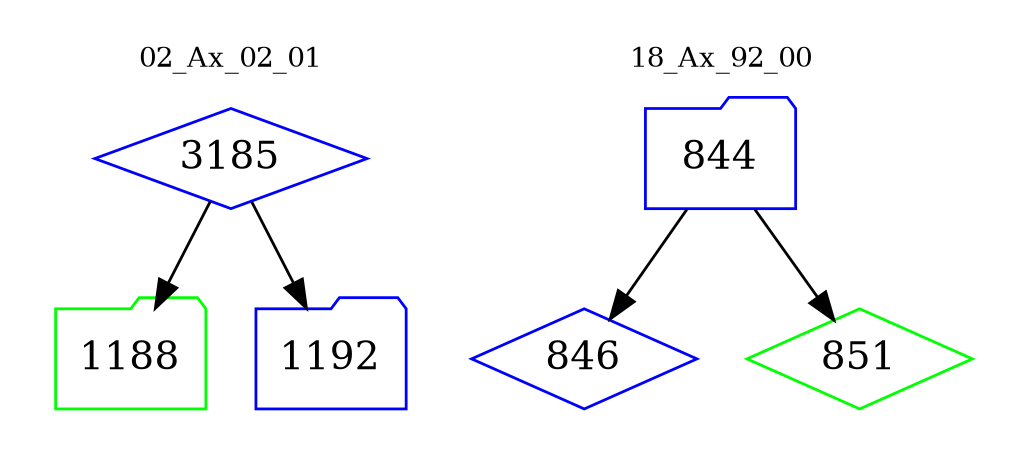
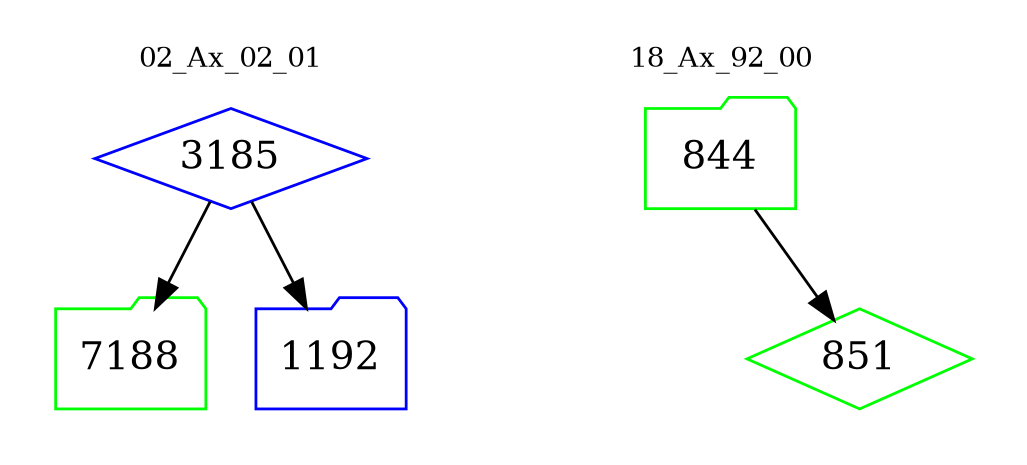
node "844": color blue -> green
node "1188": label "1188" -> "7188"
node "846": removed
